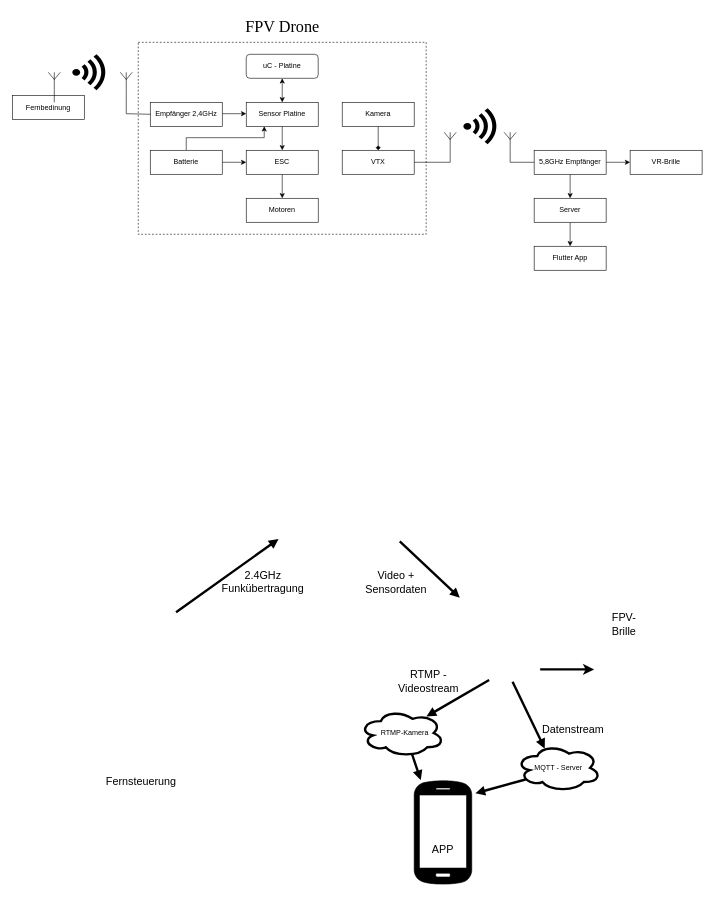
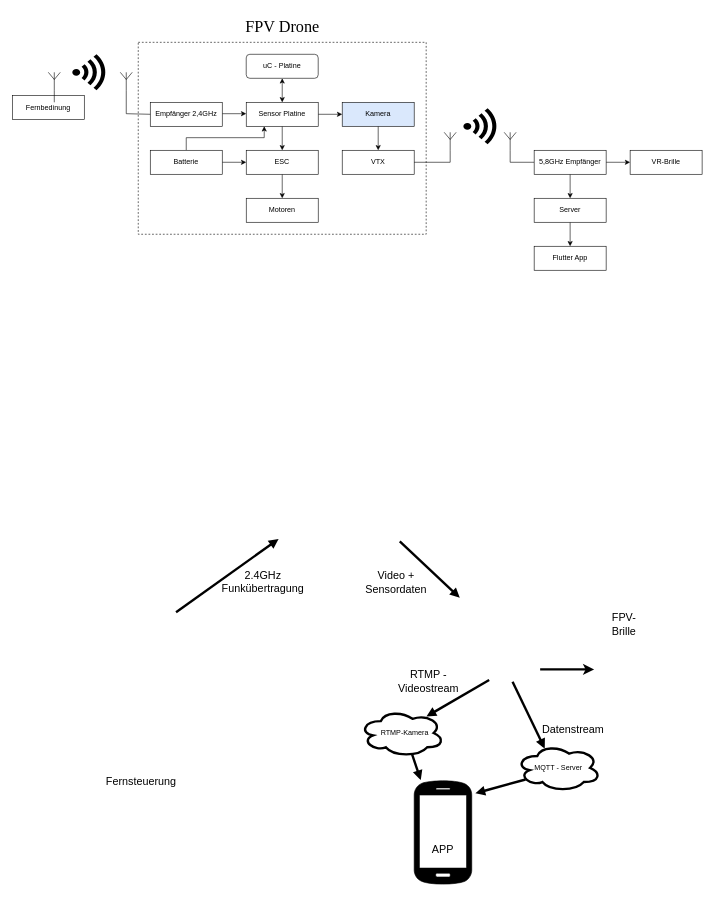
edge "Sensor Platine" -> "Kamera": added
node "Kamera": fillcolor #ffffff -> #dae8fc
edge "Kamera" -> "VTX": arrowhead diamond -> classic
